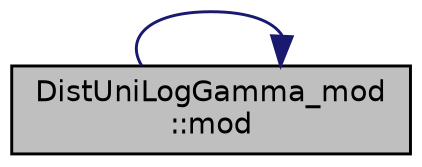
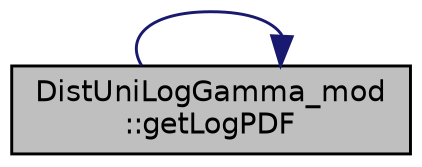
node "DistUniLogGamma_mod ::mod": label "DistUniLogGamma_mod ::mod" -> "DistUniLogGamma_mod ::getLogPDF"
